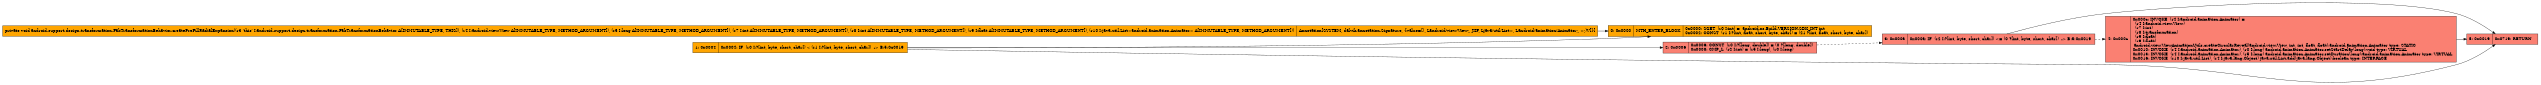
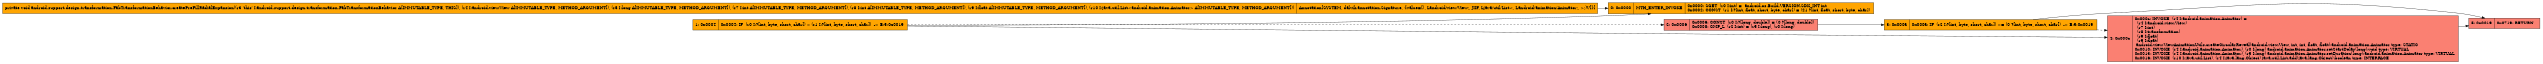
node "0: 0x0000": text "MTH_ENTER_BLOCK" -> "MTH_ENTER_INVOKE"
node "3: 0x000a": fillcolor salmon -> orange
edge "2: 0x0006" -> "3: 0x000a": style dashed -> solid
edge "1: 0x0004" -> "2: 0x0006": style solid -> dashed
edge "1: 0x0004" -> "5: 0x0019": now "1: 0x0004" -> "4: 0x000c"
